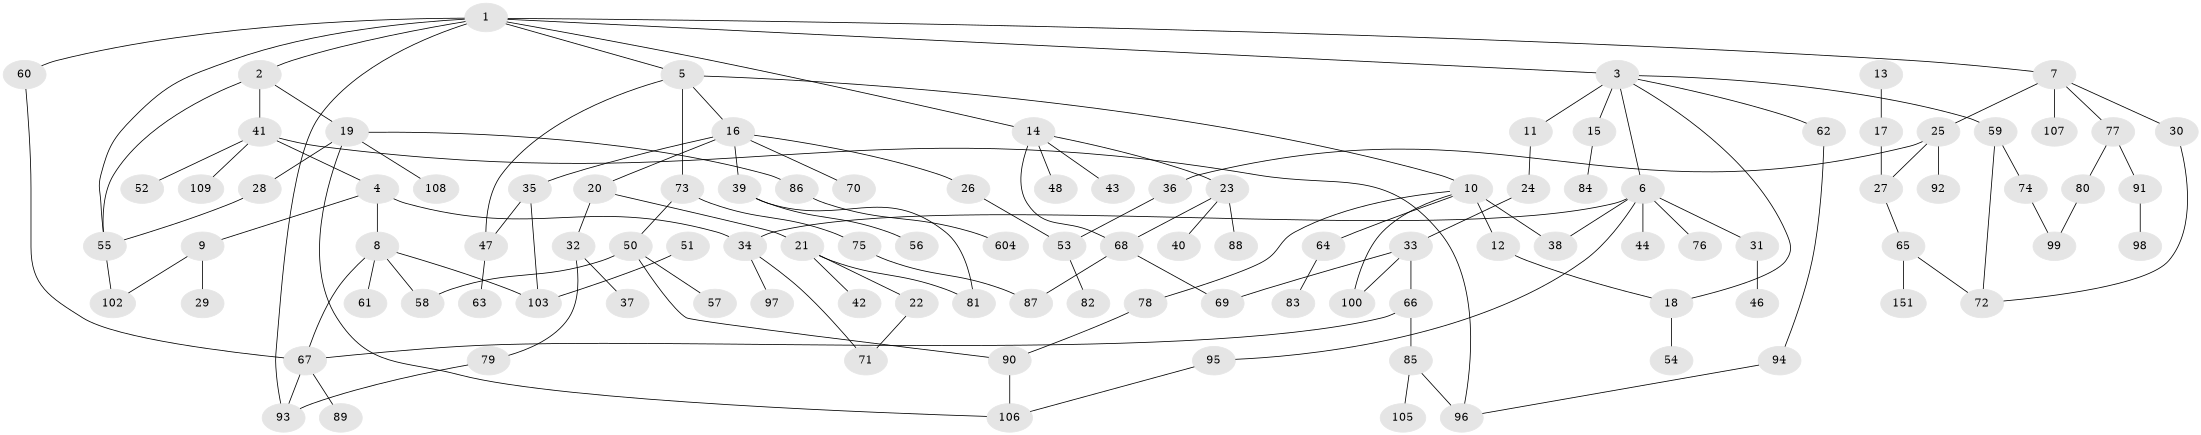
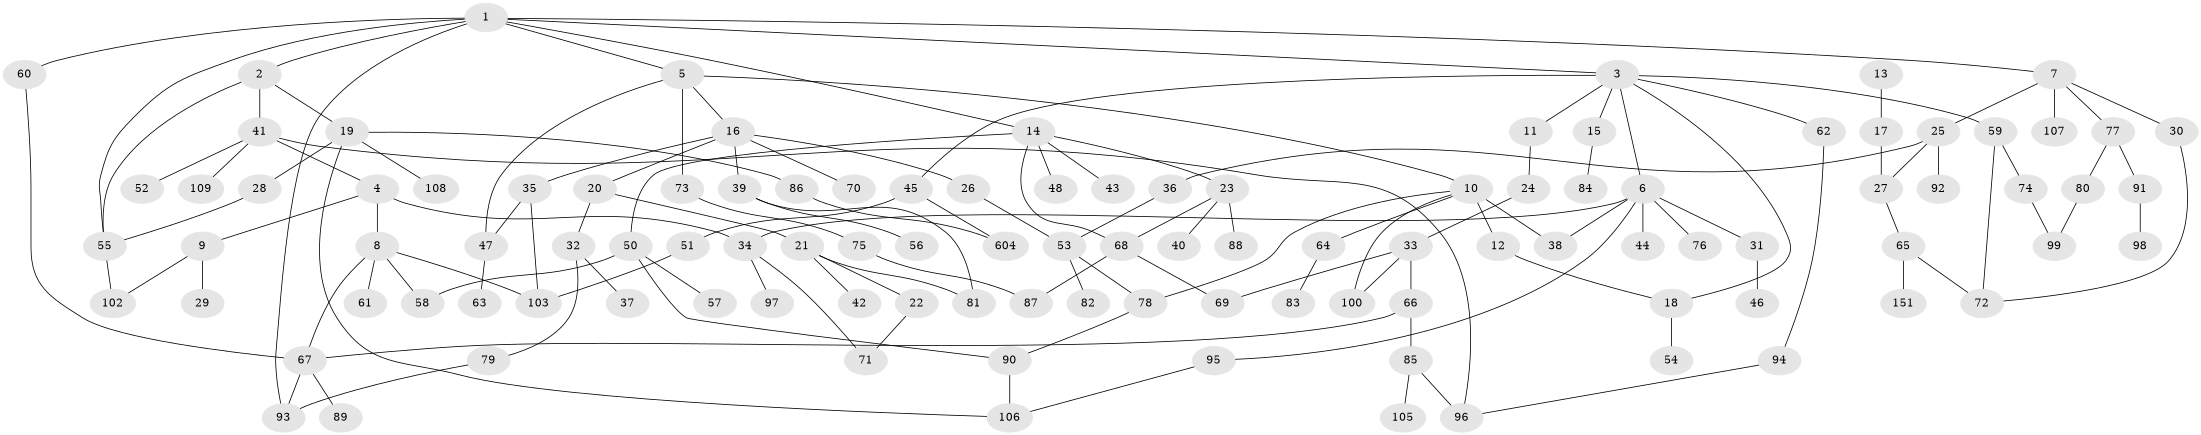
node "45": added
edge "73" -- "50": now "14" -- "50"
edge "53" -- "78": added
